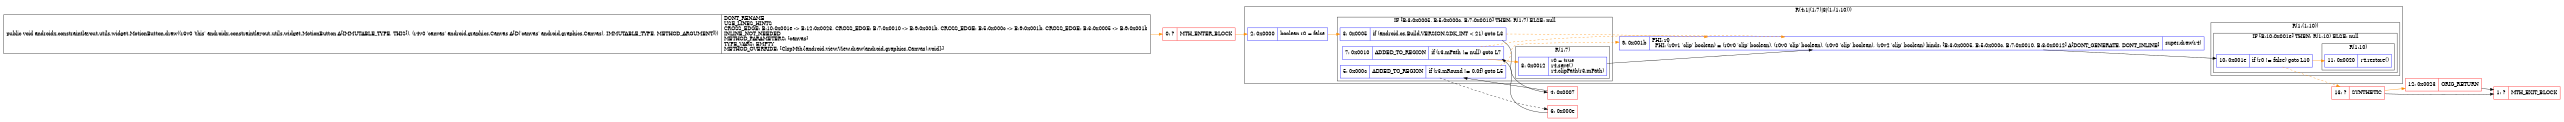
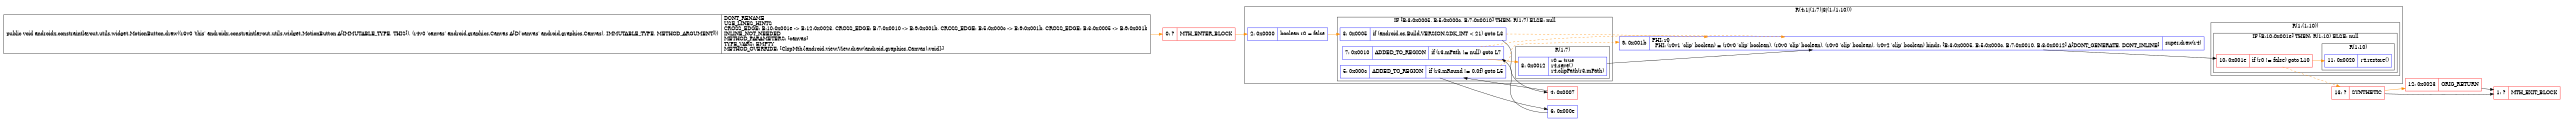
node "10: 0x001e": color blue -> red
edge "5: 0x000c" -> "6: 0x000e": style dashed -> solid
node "6: 0x000e": color red -> blue
